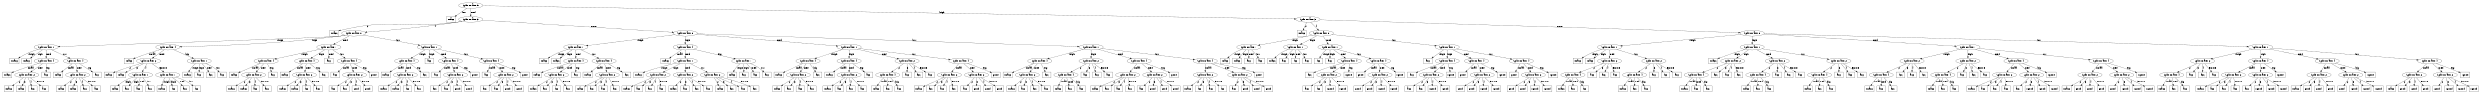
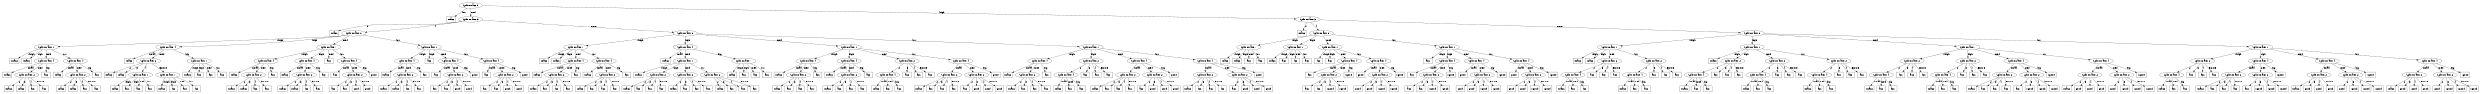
node "Split on attr 5": label "Split on attr 5" -> "Split on acc 5"
